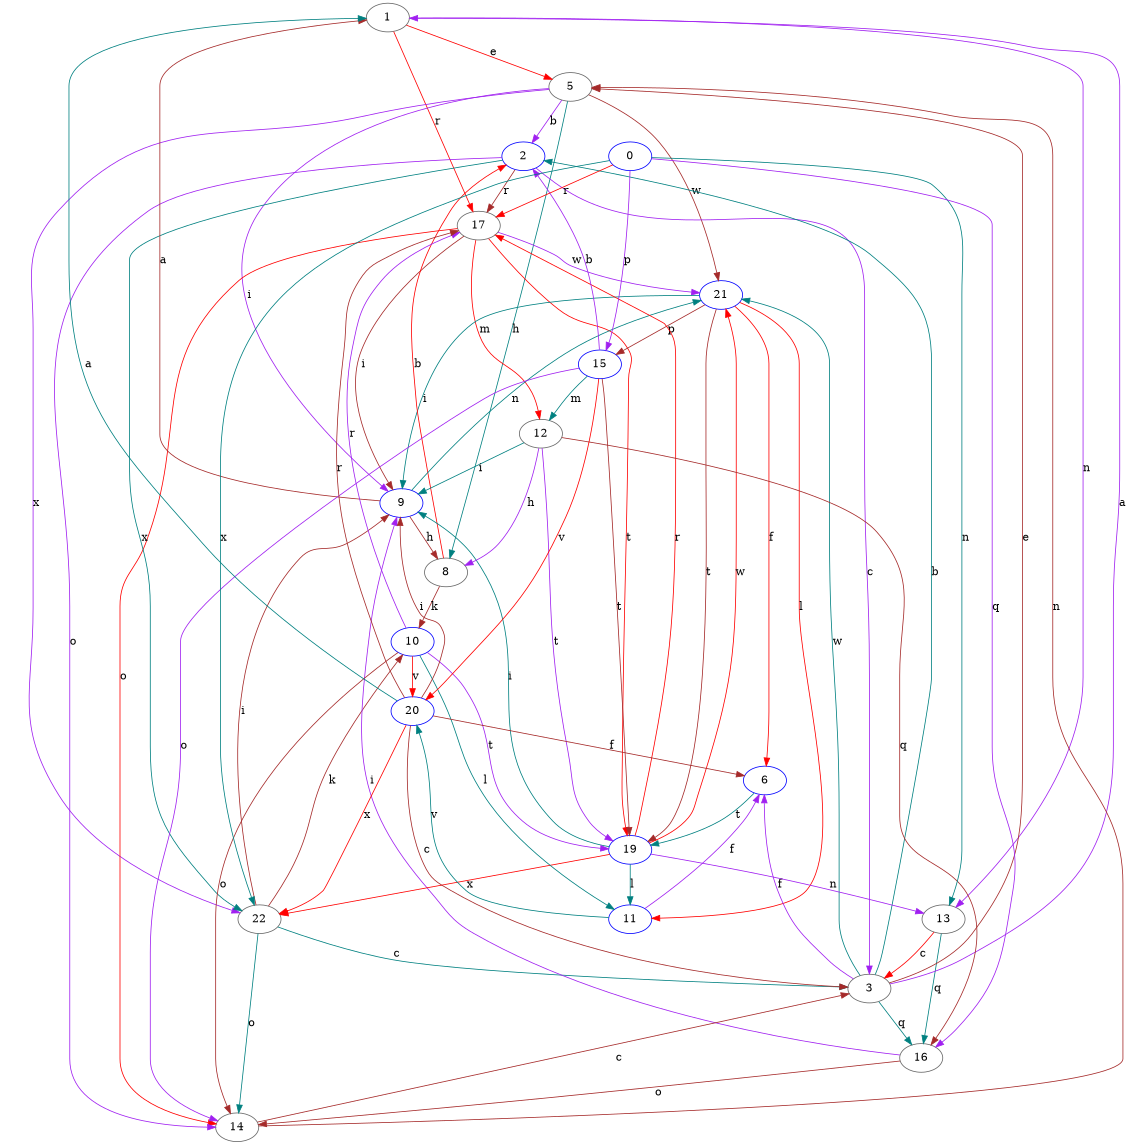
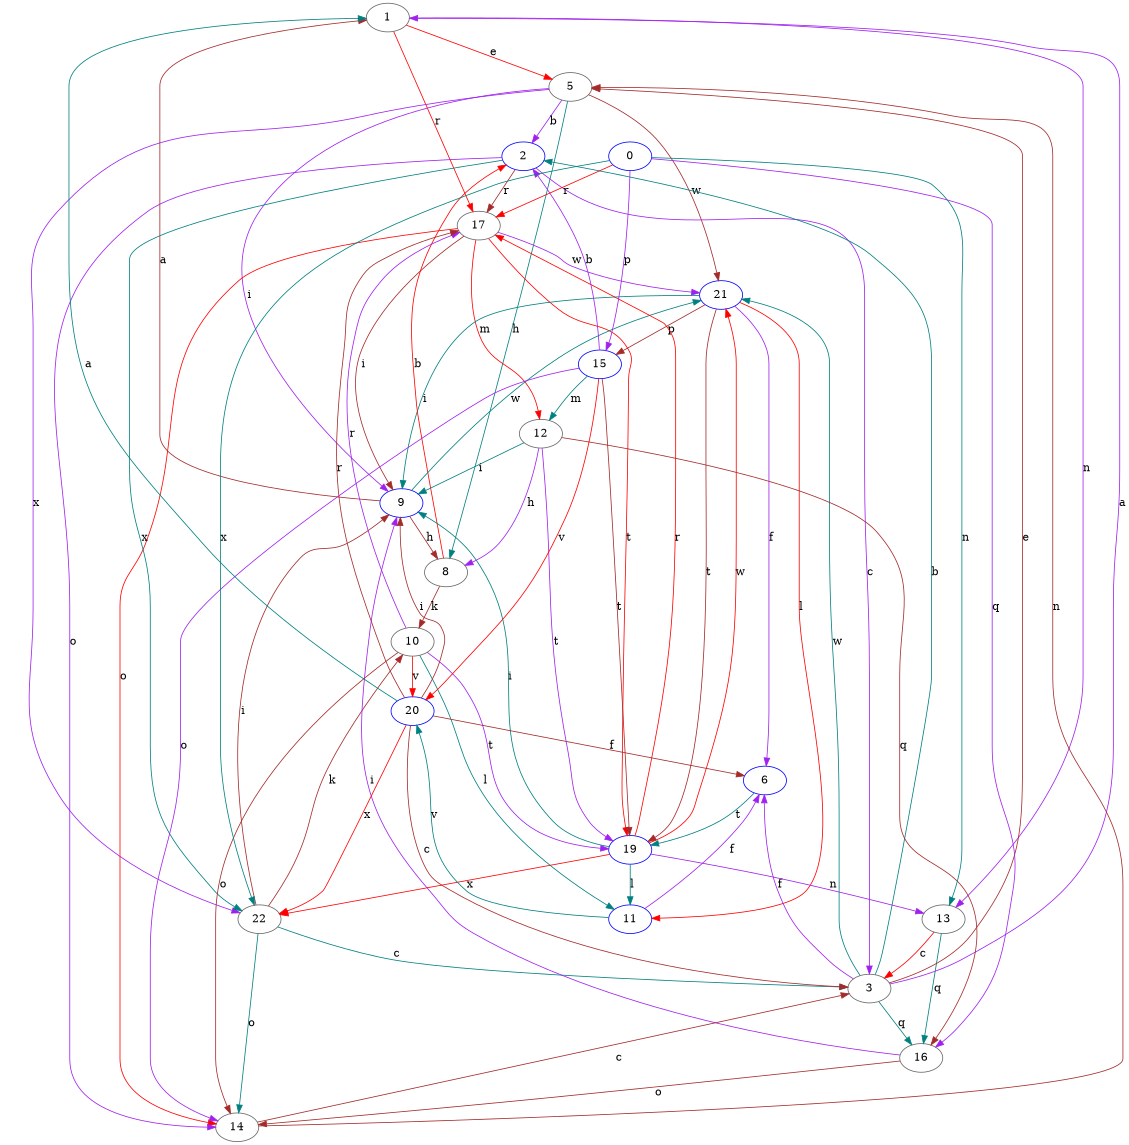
edge "9" -> "21": label "n" -> "w"
edge "21" -> "6": color red -> purple
node "10": color blue -> gray40
